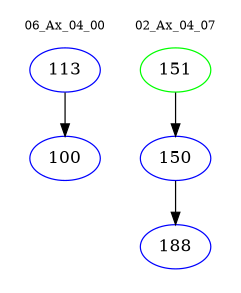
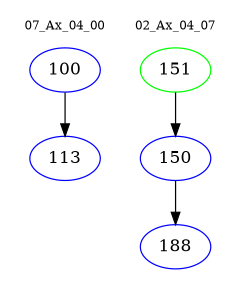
cluster "06_Ax_04_00": label "06_Ax_04_00" -> "07_Ax_04_00"
edge "113" -> "100": reversed
